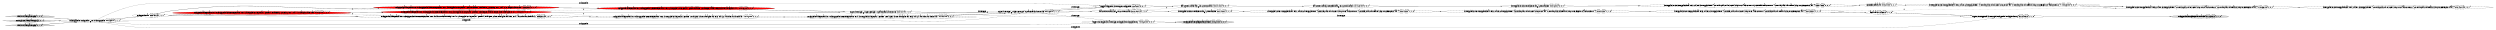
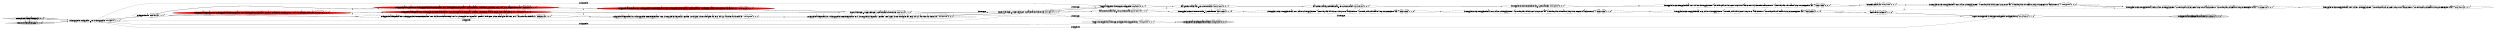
node "testClusterStateUpdateLogging['1', '0', '0']": removed
